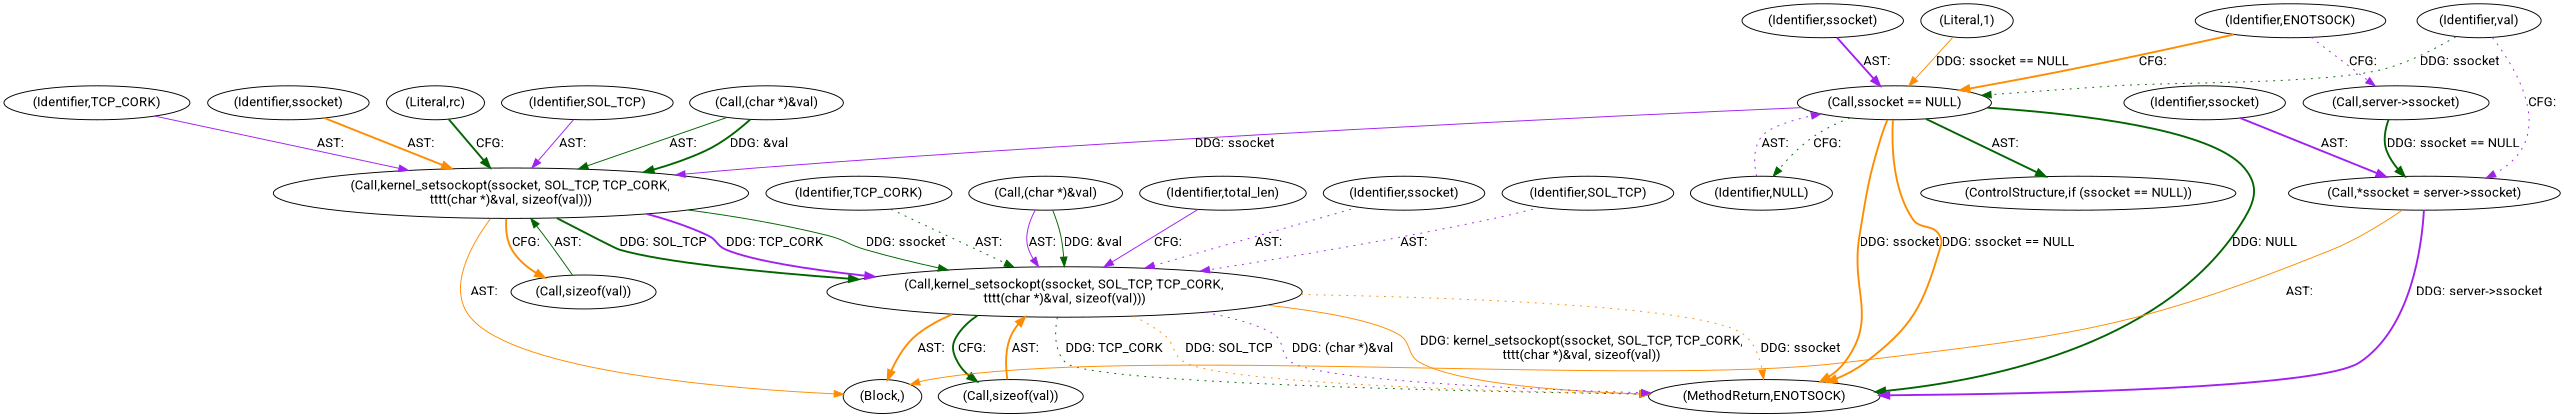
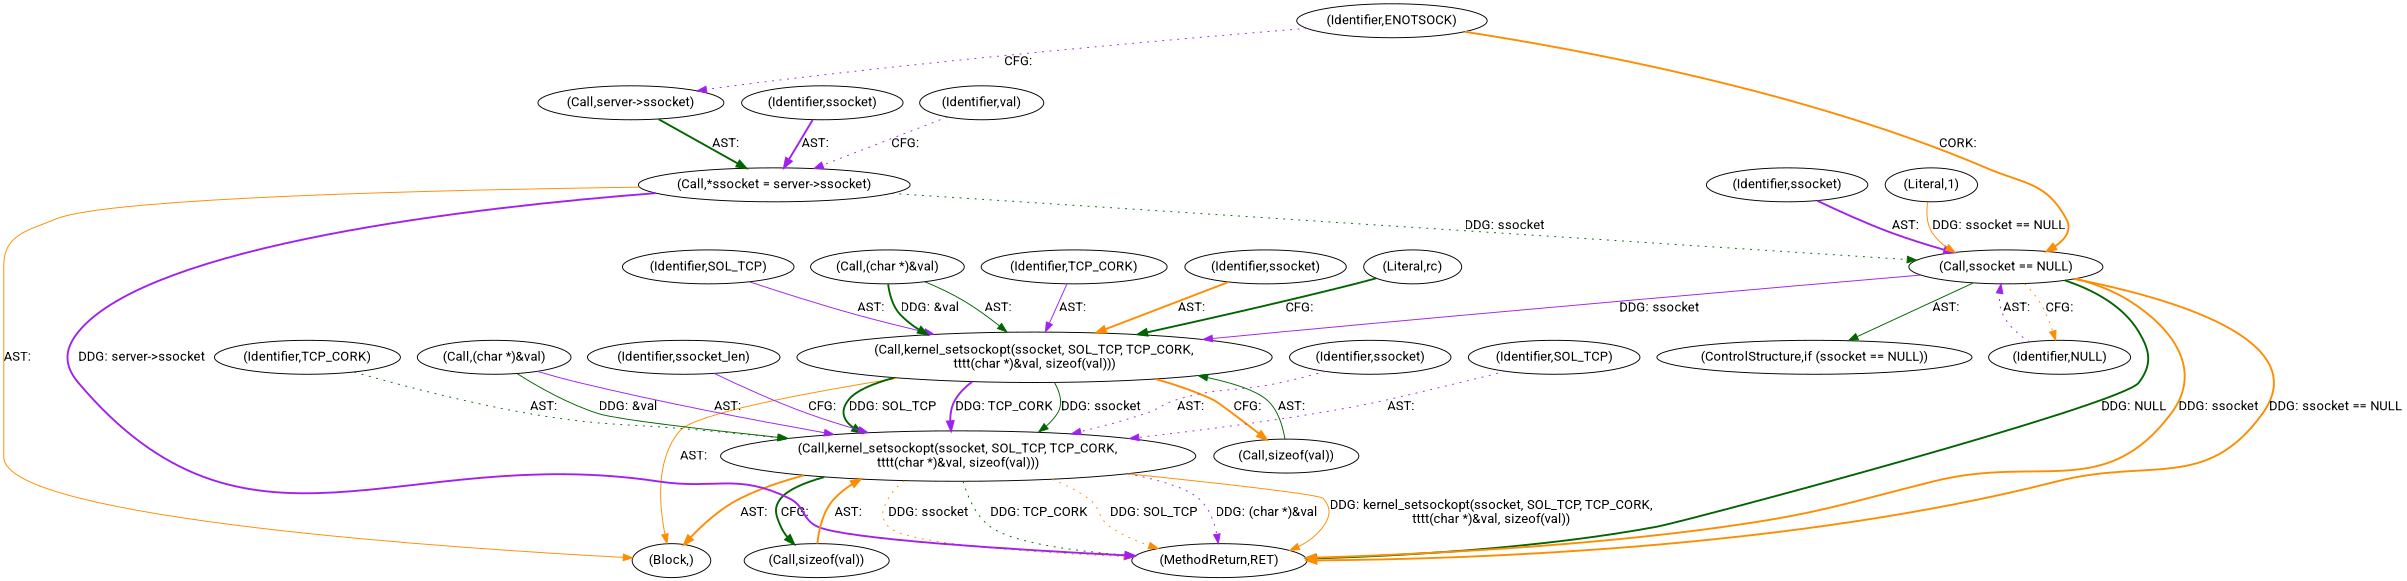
edge "(Identifier,ENOTSOCK)" -> "(Call,ssocket == NULL)": label "CFG: " -> "CORK: "
edge "(Identifier,val)" -> "(Call,ssocket == NULL)": now "(Call,*ssocket = server->ssocket)" -> "(Call,ssocket == NULL)"
edge "(Call,ssocket == NULL)" -> "(Identifier,NULL)": color darkgreen -> darkorange
edge "(Call,server->ssocket)" -> "(Call,*ssocket = server->ssocket)": label "DDG: ssocket == NULL" -> "AST: "
edge "(Call,ssocket == NULL)" -> "(ControlStructure,if (ssocket == NULL))": style bold -> solid
node "(Identifier,total_len)": label "(Identifier,total_len)" -> "(Identifier,ssocket_len)"
node "(MethodReturn,ENOTSOCK)": label "(MethodReturn,ENOTSOCK)" -> "(MethodReturn,RET)"
